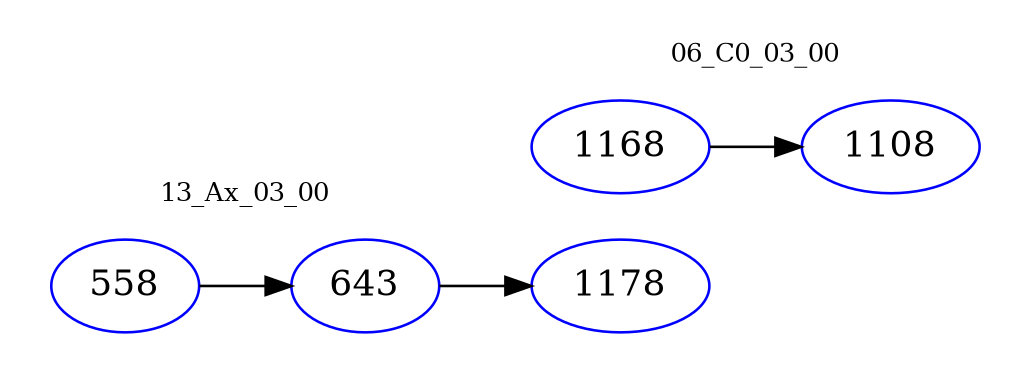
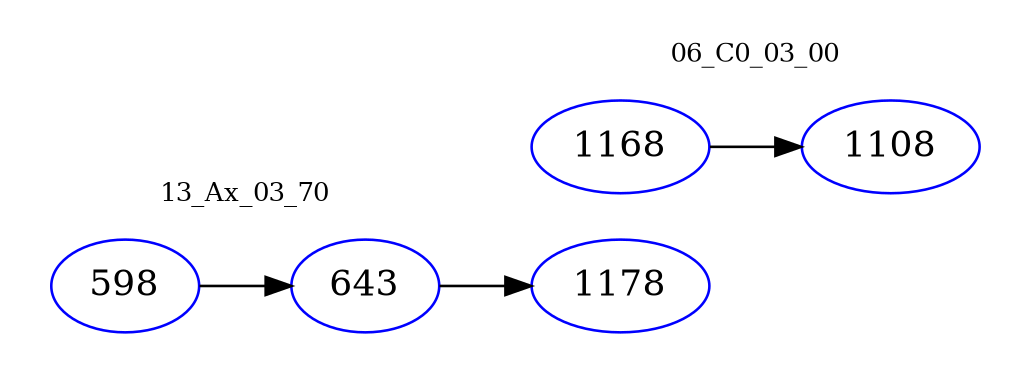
cluster "13_Ax_03_00": label "13_Ax_03_00" -> "13_Ax_03_70"
node "558": label "558" -> "598"
